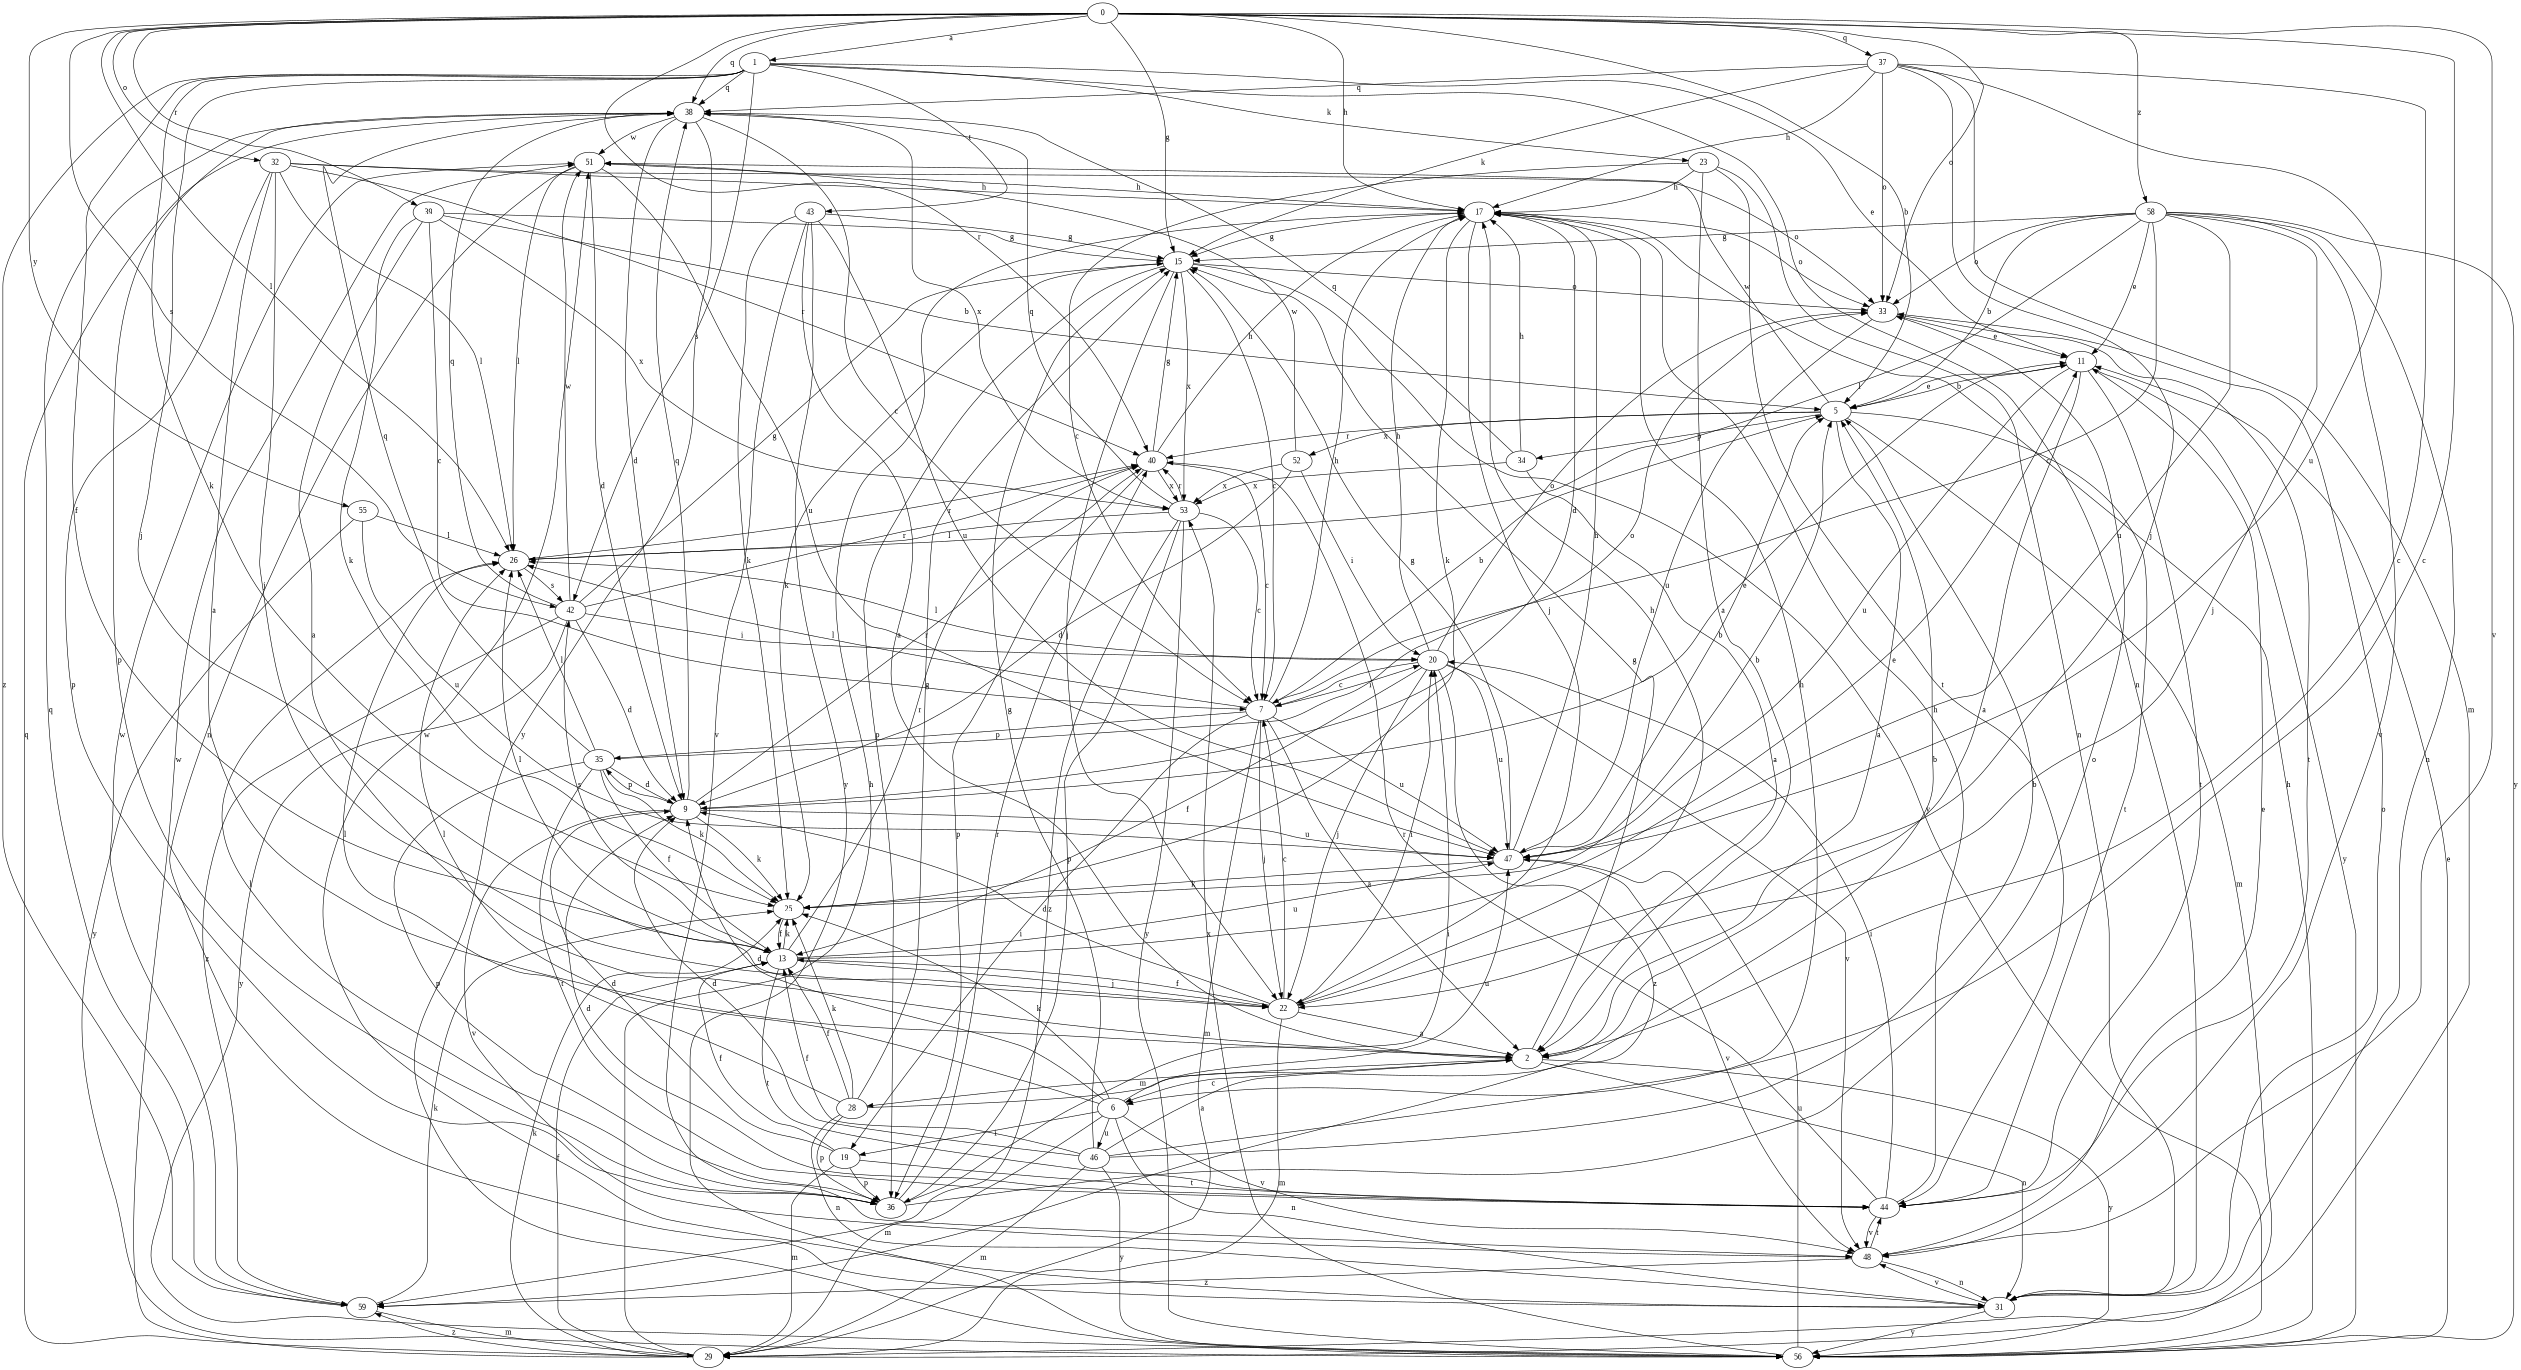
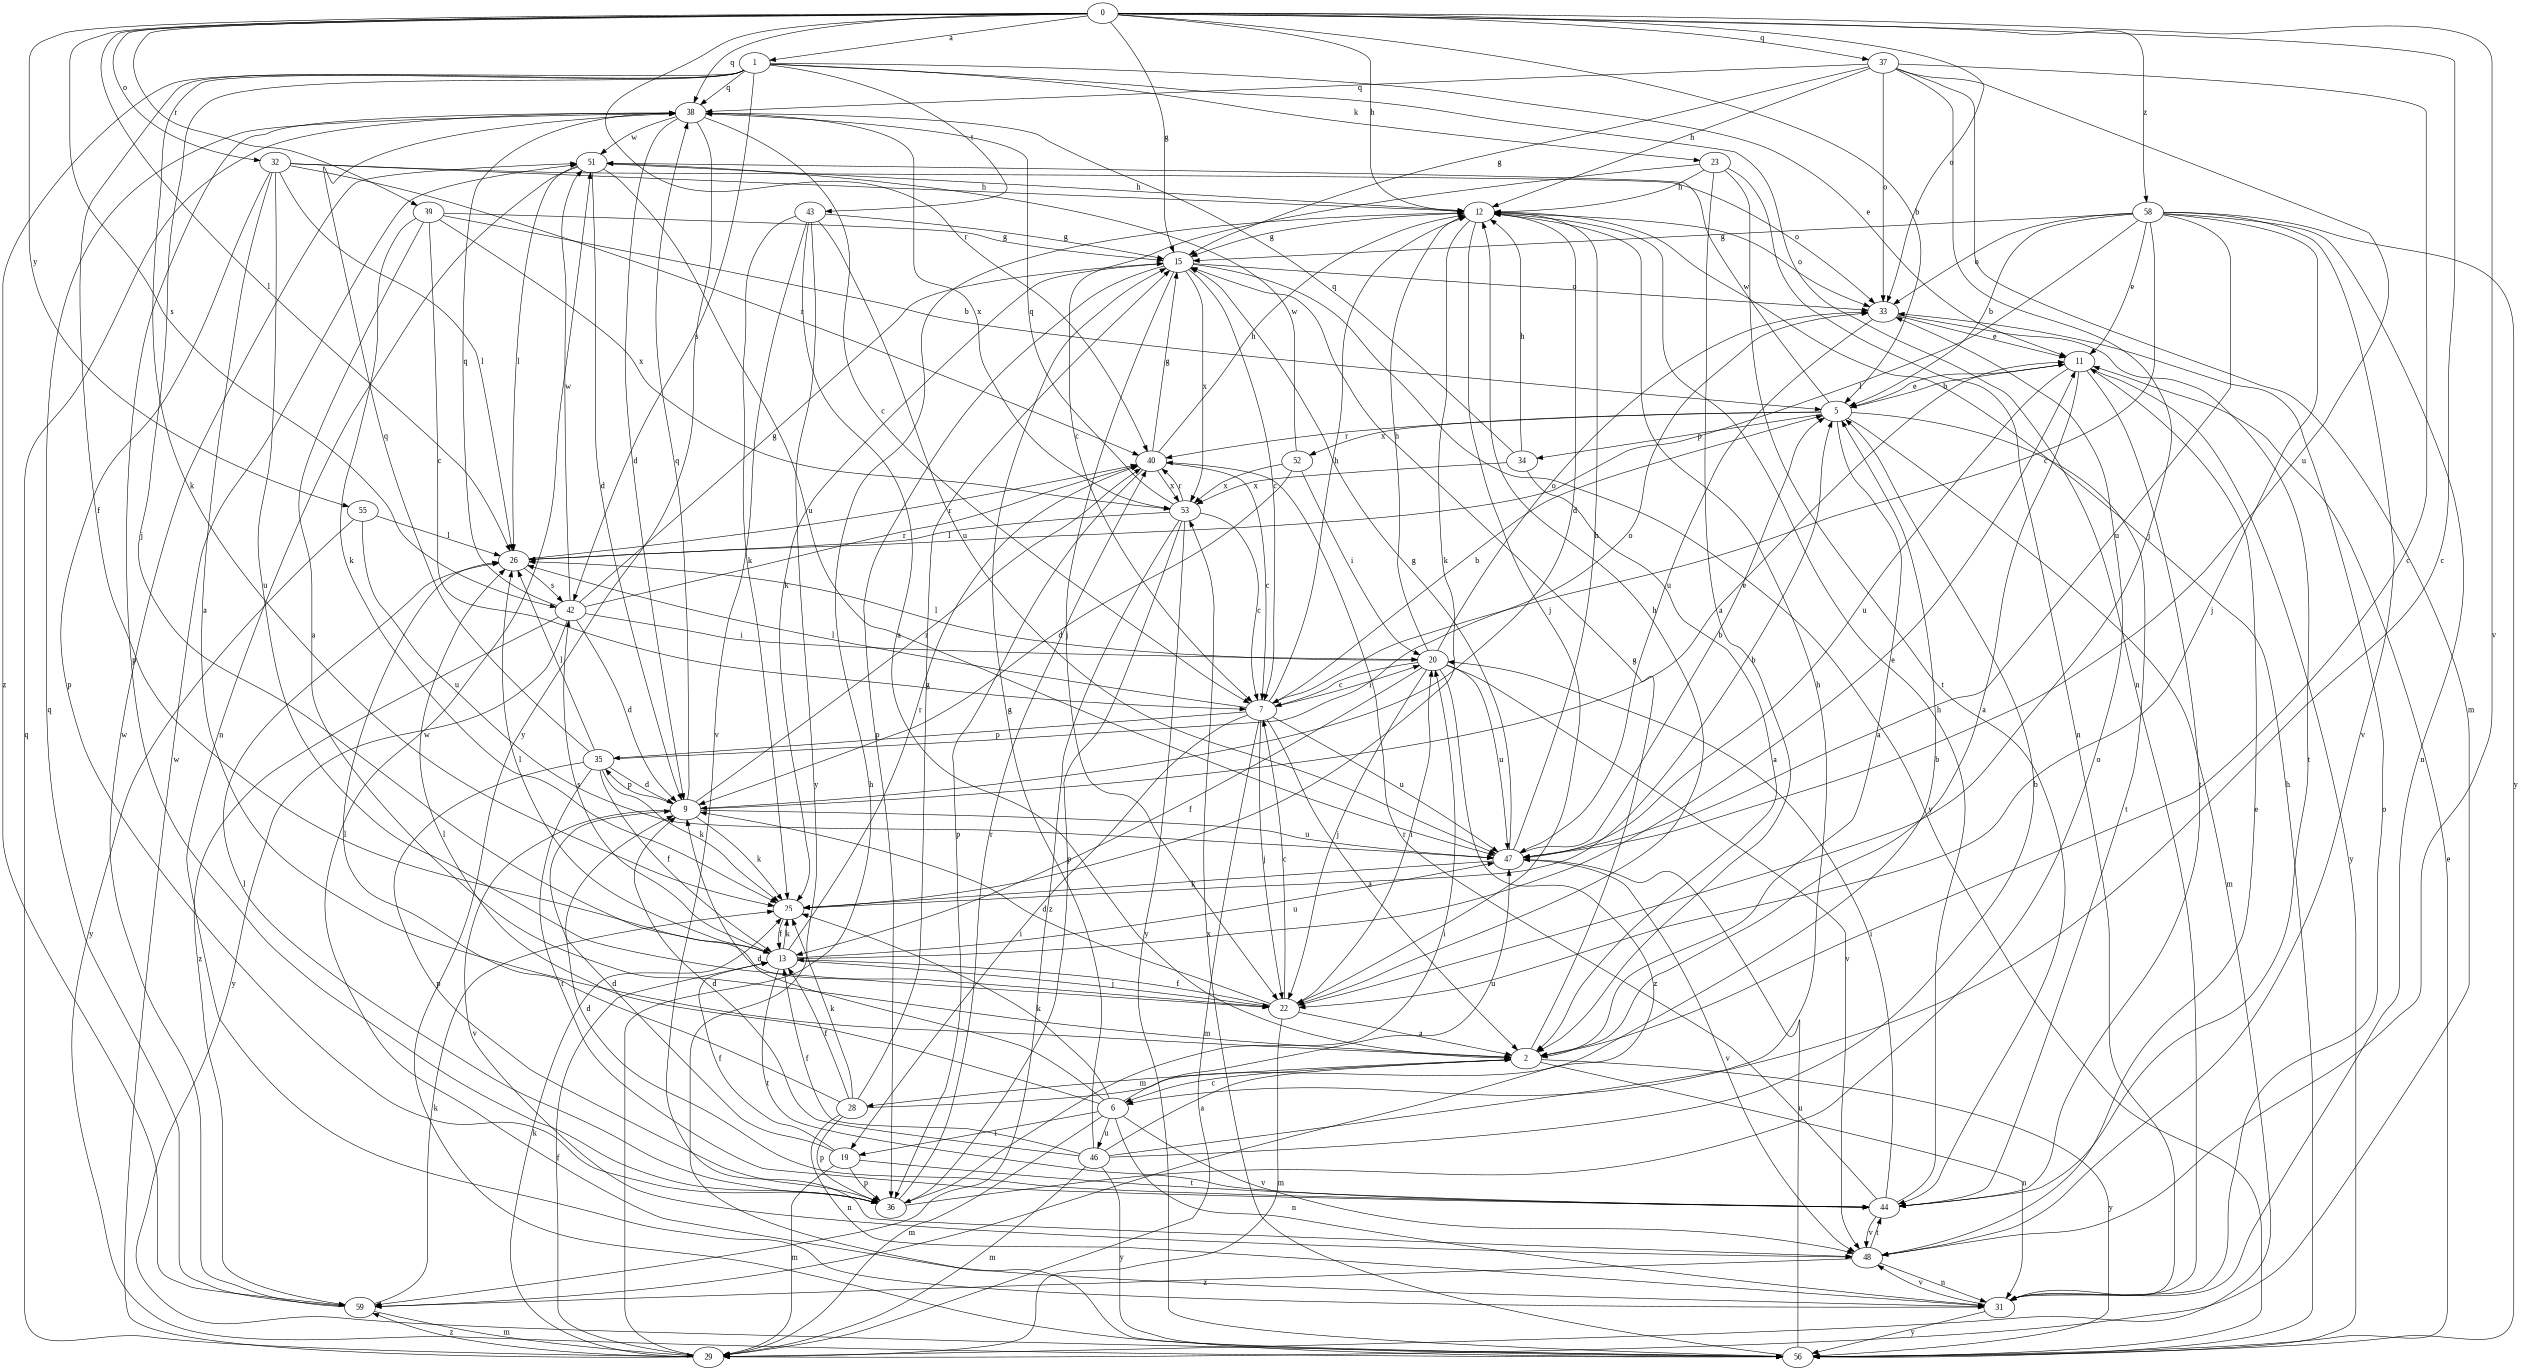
edge "37" -> "15": label "k" -> "g"
node "17": label "17" -> "12"
edge "32" -> "22": label "j" -> "u"
